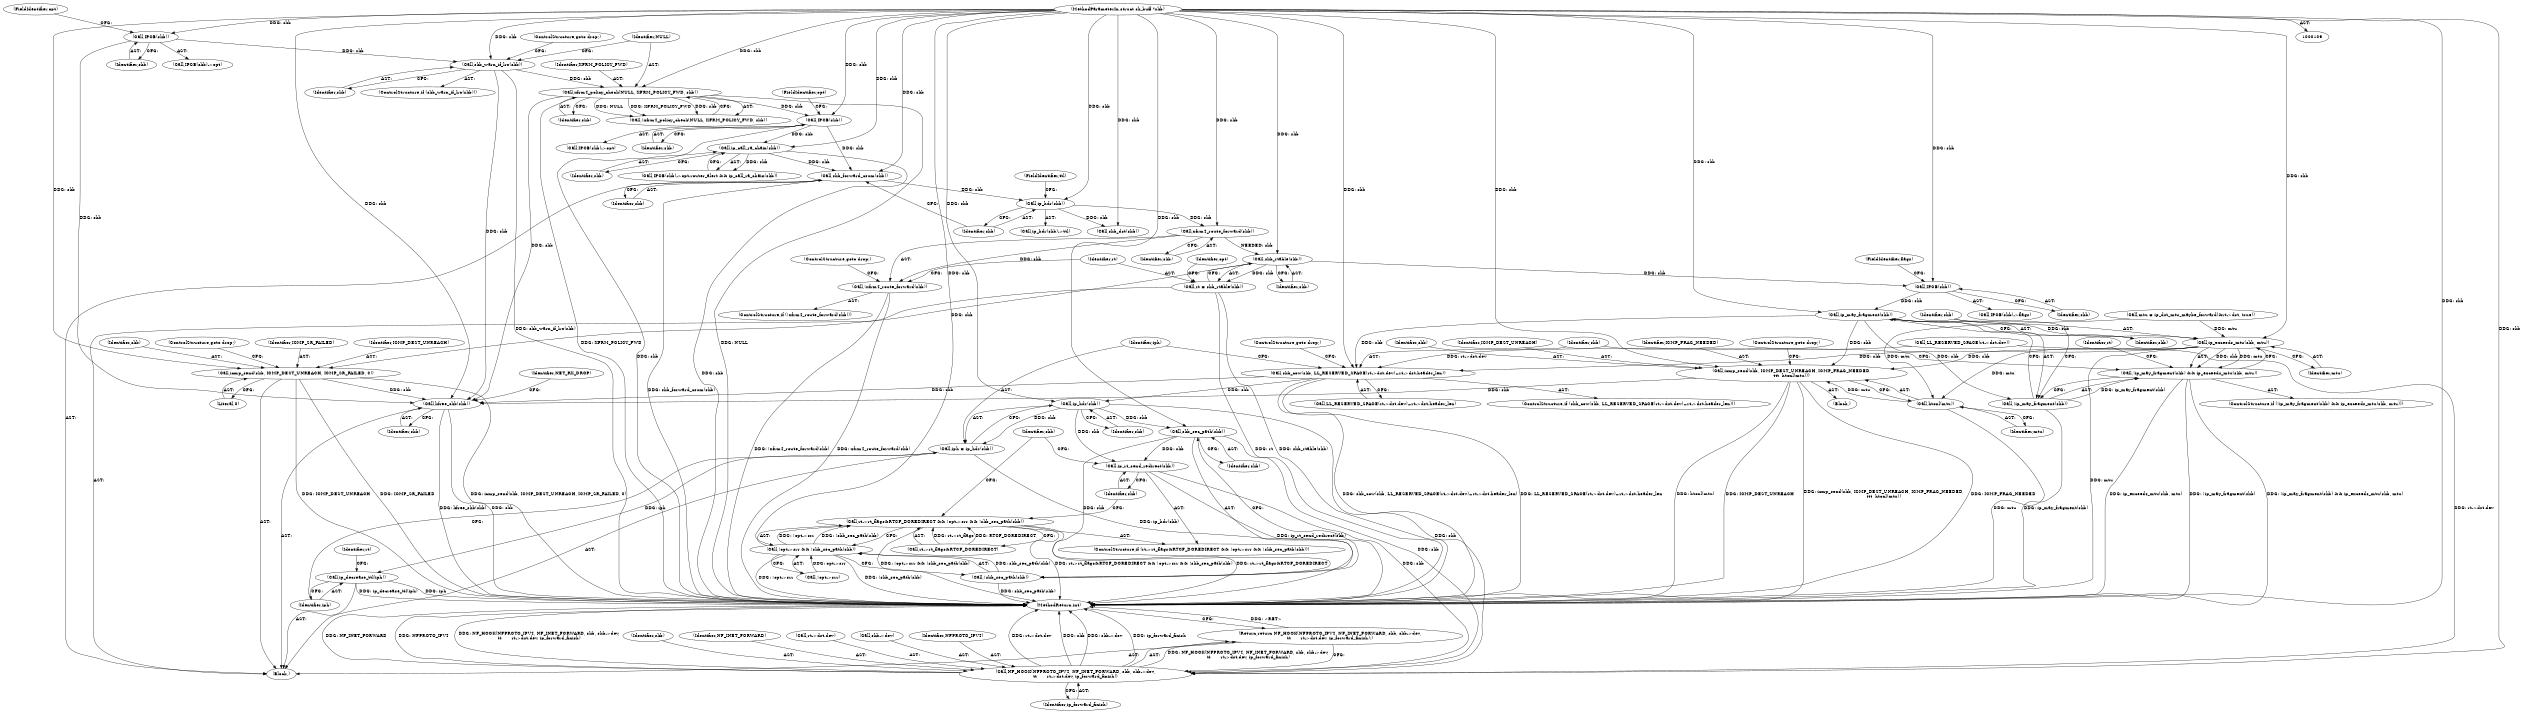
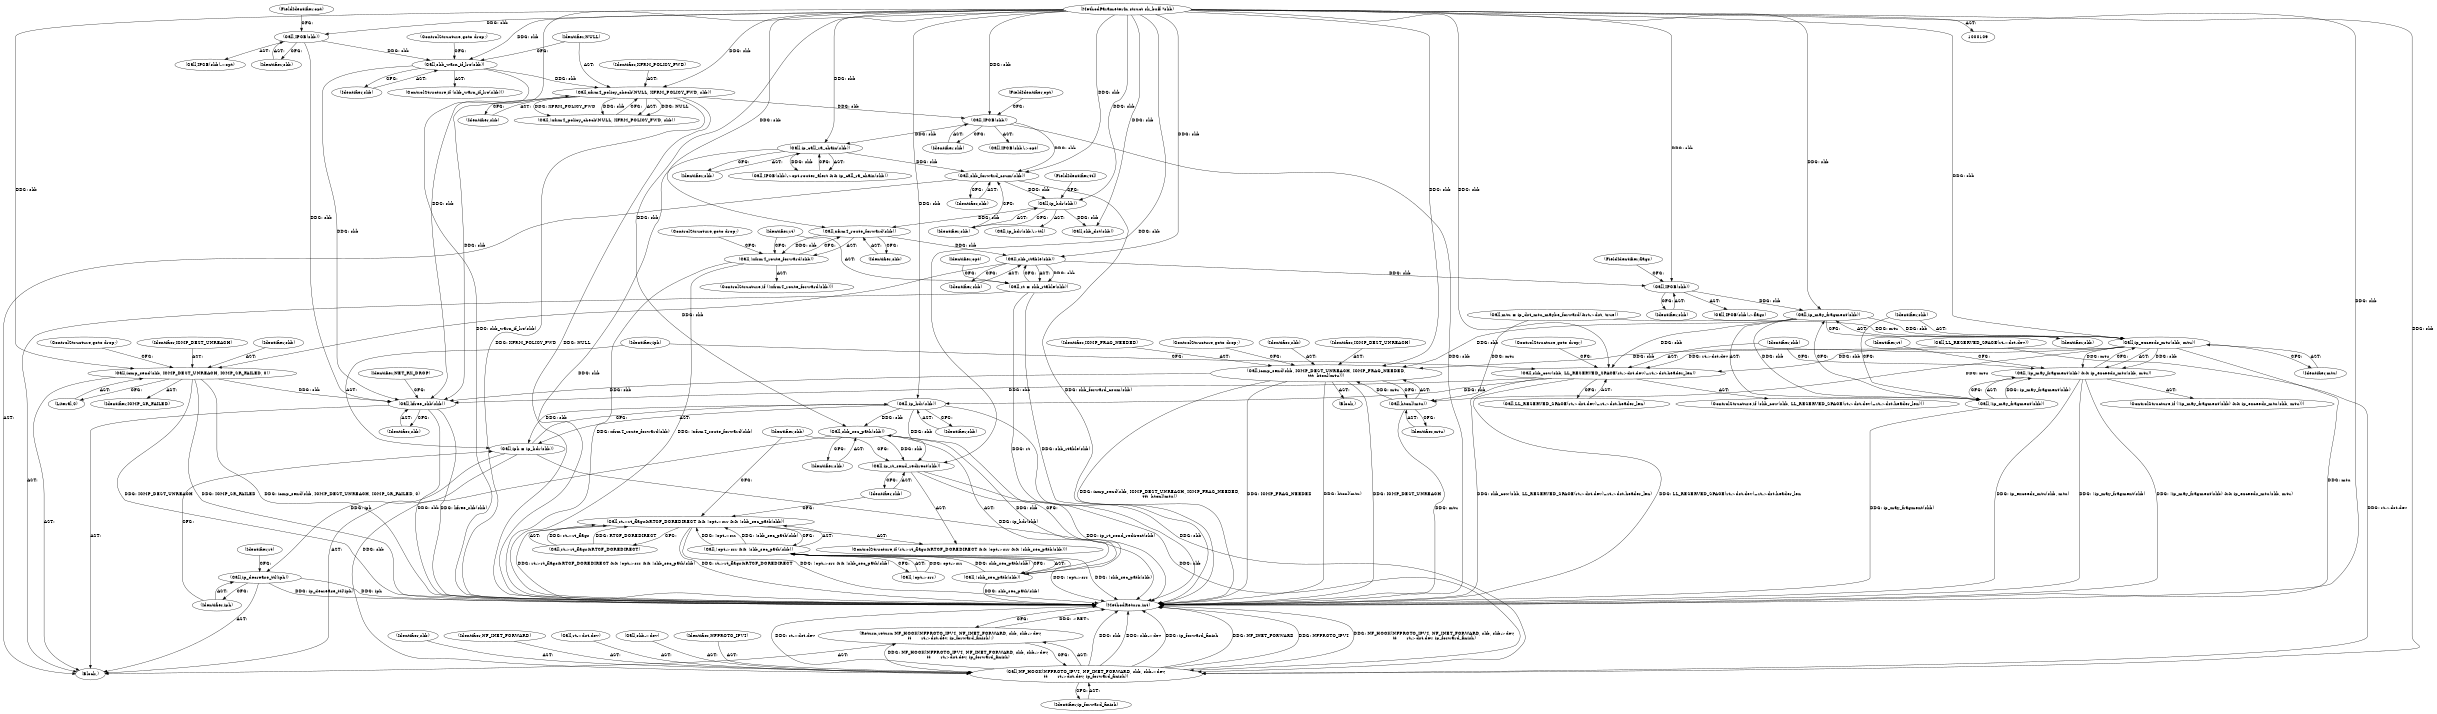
edge "(Call,xfrm4_route_forward(skb))" -> "(Call,skb_rtable(skb))": label "NEEDED: skb" -> "DDG: skb"
edge "(Call,!xfrm4_route_forward(skb))" -> "(Call,xfrm4_route_forward(skb))": added, label "CFG:"
edge "(MethodParameterIn,struct sk_buff *skb)" -> "(Call,!opt->srr && !skb_sec_path(skb))": now "(MethodParameterIn,struct sk_buff *skb)" -> "(Call,ip_rt_send_redirect(skb))"
edge "(Identifier,ICMP_SR_FAILED)" -> "(Call,icmp_send(skb, ICMP_DEST_UNREACH, ICMP_SR_FAILED, 0))": reversed
